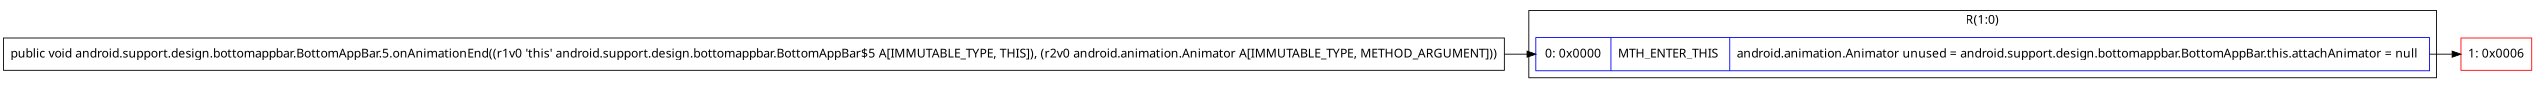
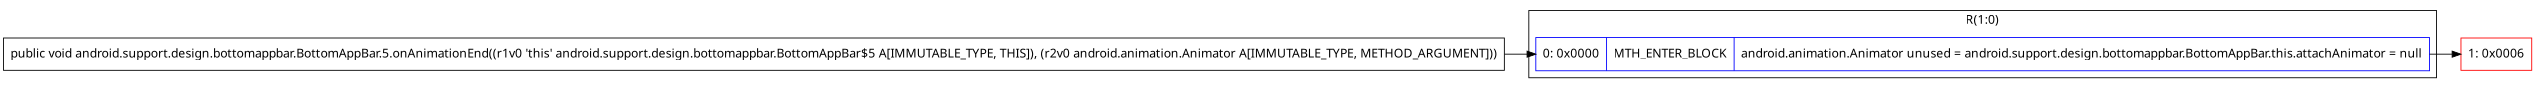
node "0: 0x0000": text "MTH_ENTER_THIS" -> "MTH_ENTER_BLOCK"
